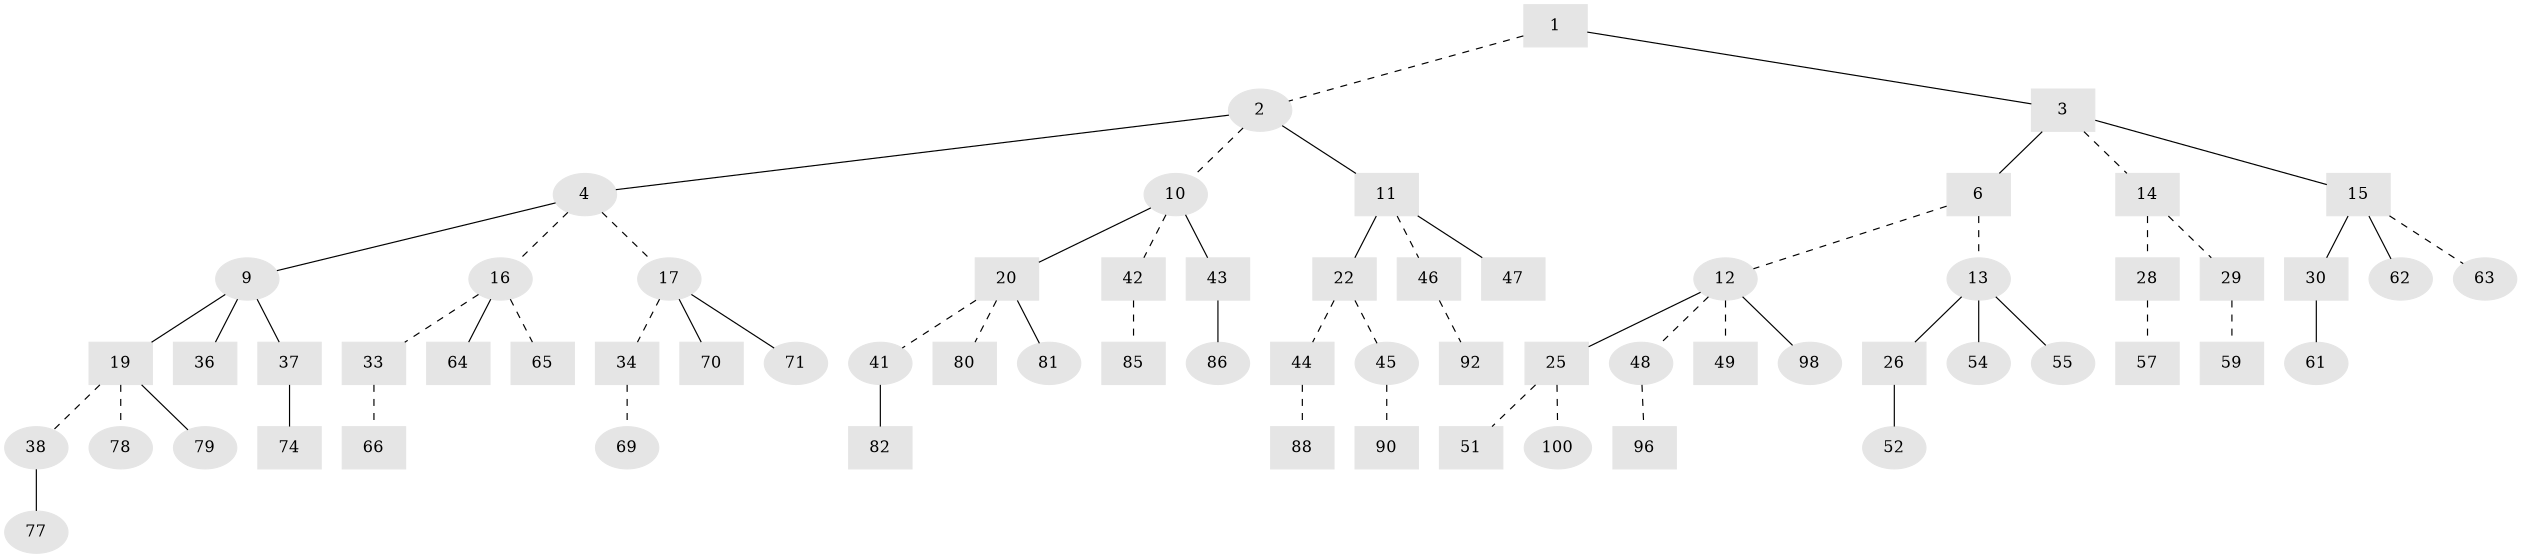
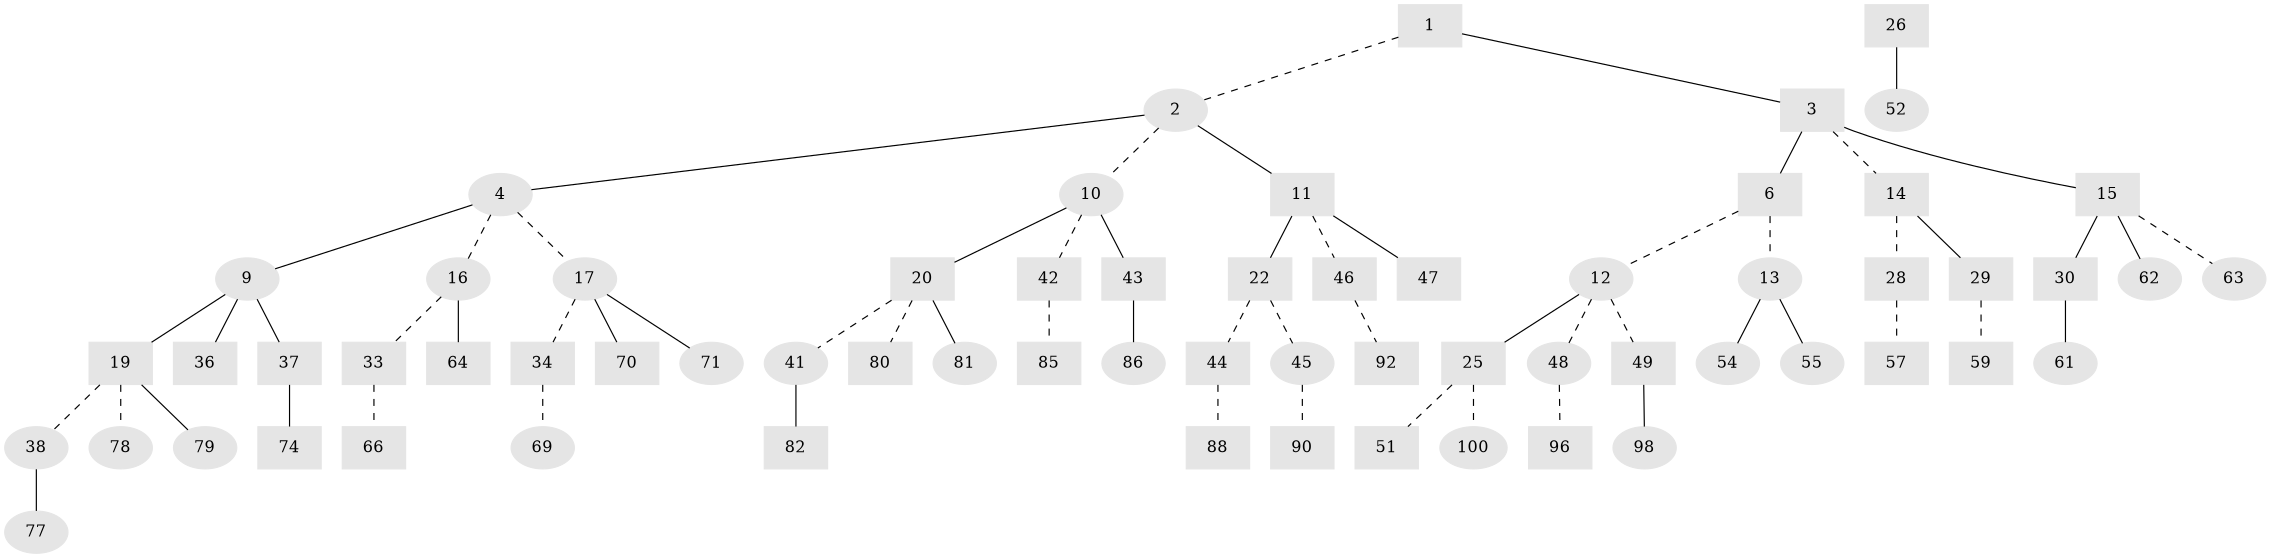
edge "14" -- "29": style dashed -> solid
edge "13" -- "26": removed
edge "12" -- "98": now "49" -- "98"
node "65": removed
